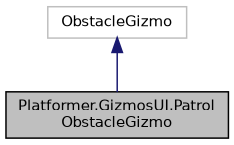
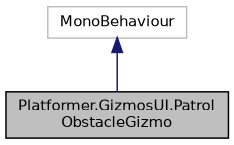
node "ObstacleGizmo": label "ObstacleGizmo" -> "MonoBehaviour"
